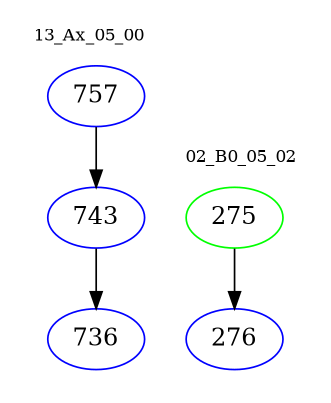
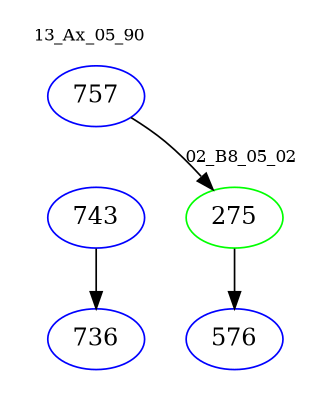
cluster "13_Ax_05_00": label "13_Ax_05_00" -> "13_Ax_05_90"
edge "757" -> "743": now "757" -> "275"
cluster "02_B0_05_02": label "02_B0_05_02" -> "02_B8_05_02"
node "276": label "276" -> "576"
